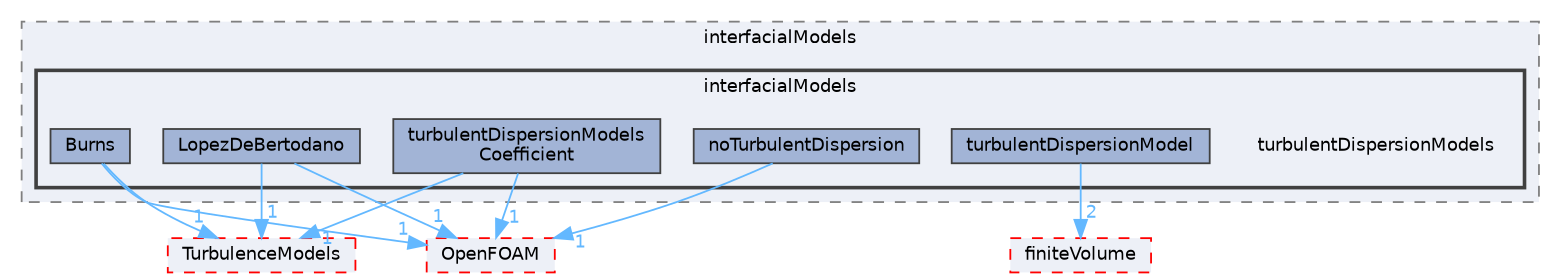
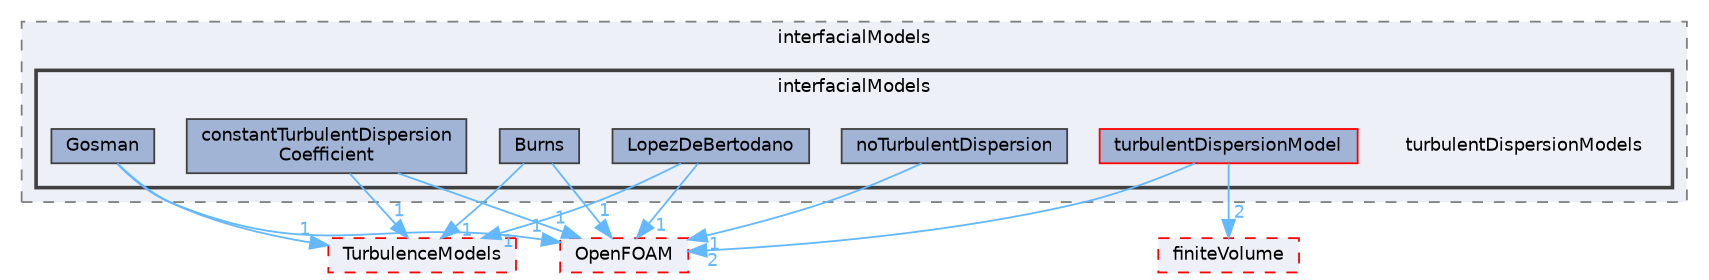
node "Gosman": added
node "turbulentDispersionModels Coefficient": label "turbulentDispersionModels Coefficient" -> "constantTurbulentDispersion Coefficient"
node "turbulentDispersionModel": color grey25 -> red
edge "turbulentDispersionModel" -> "OpenFOAM": added
